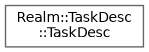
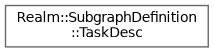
node "Realm::TaskDesc ::TaskDesc": label "Realm::TaskDesc ::TaskDesc" -> "Realm::SubgraphDefinition ::TaskDesc"
